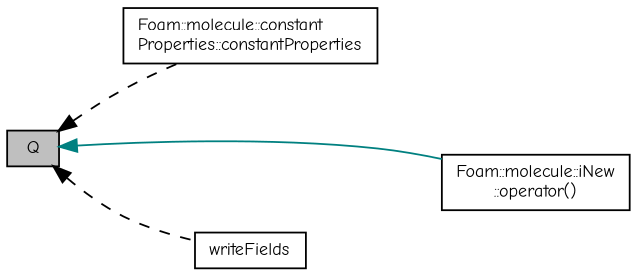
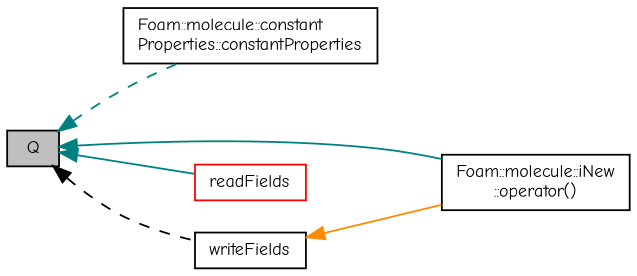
edge "Foam::molecule::constant Properties::constantProperties" -> "Q": color black -> teal
node "readFields": added
edge "Foam::molecule::iNew ::operator()" -> "writeFields": added
